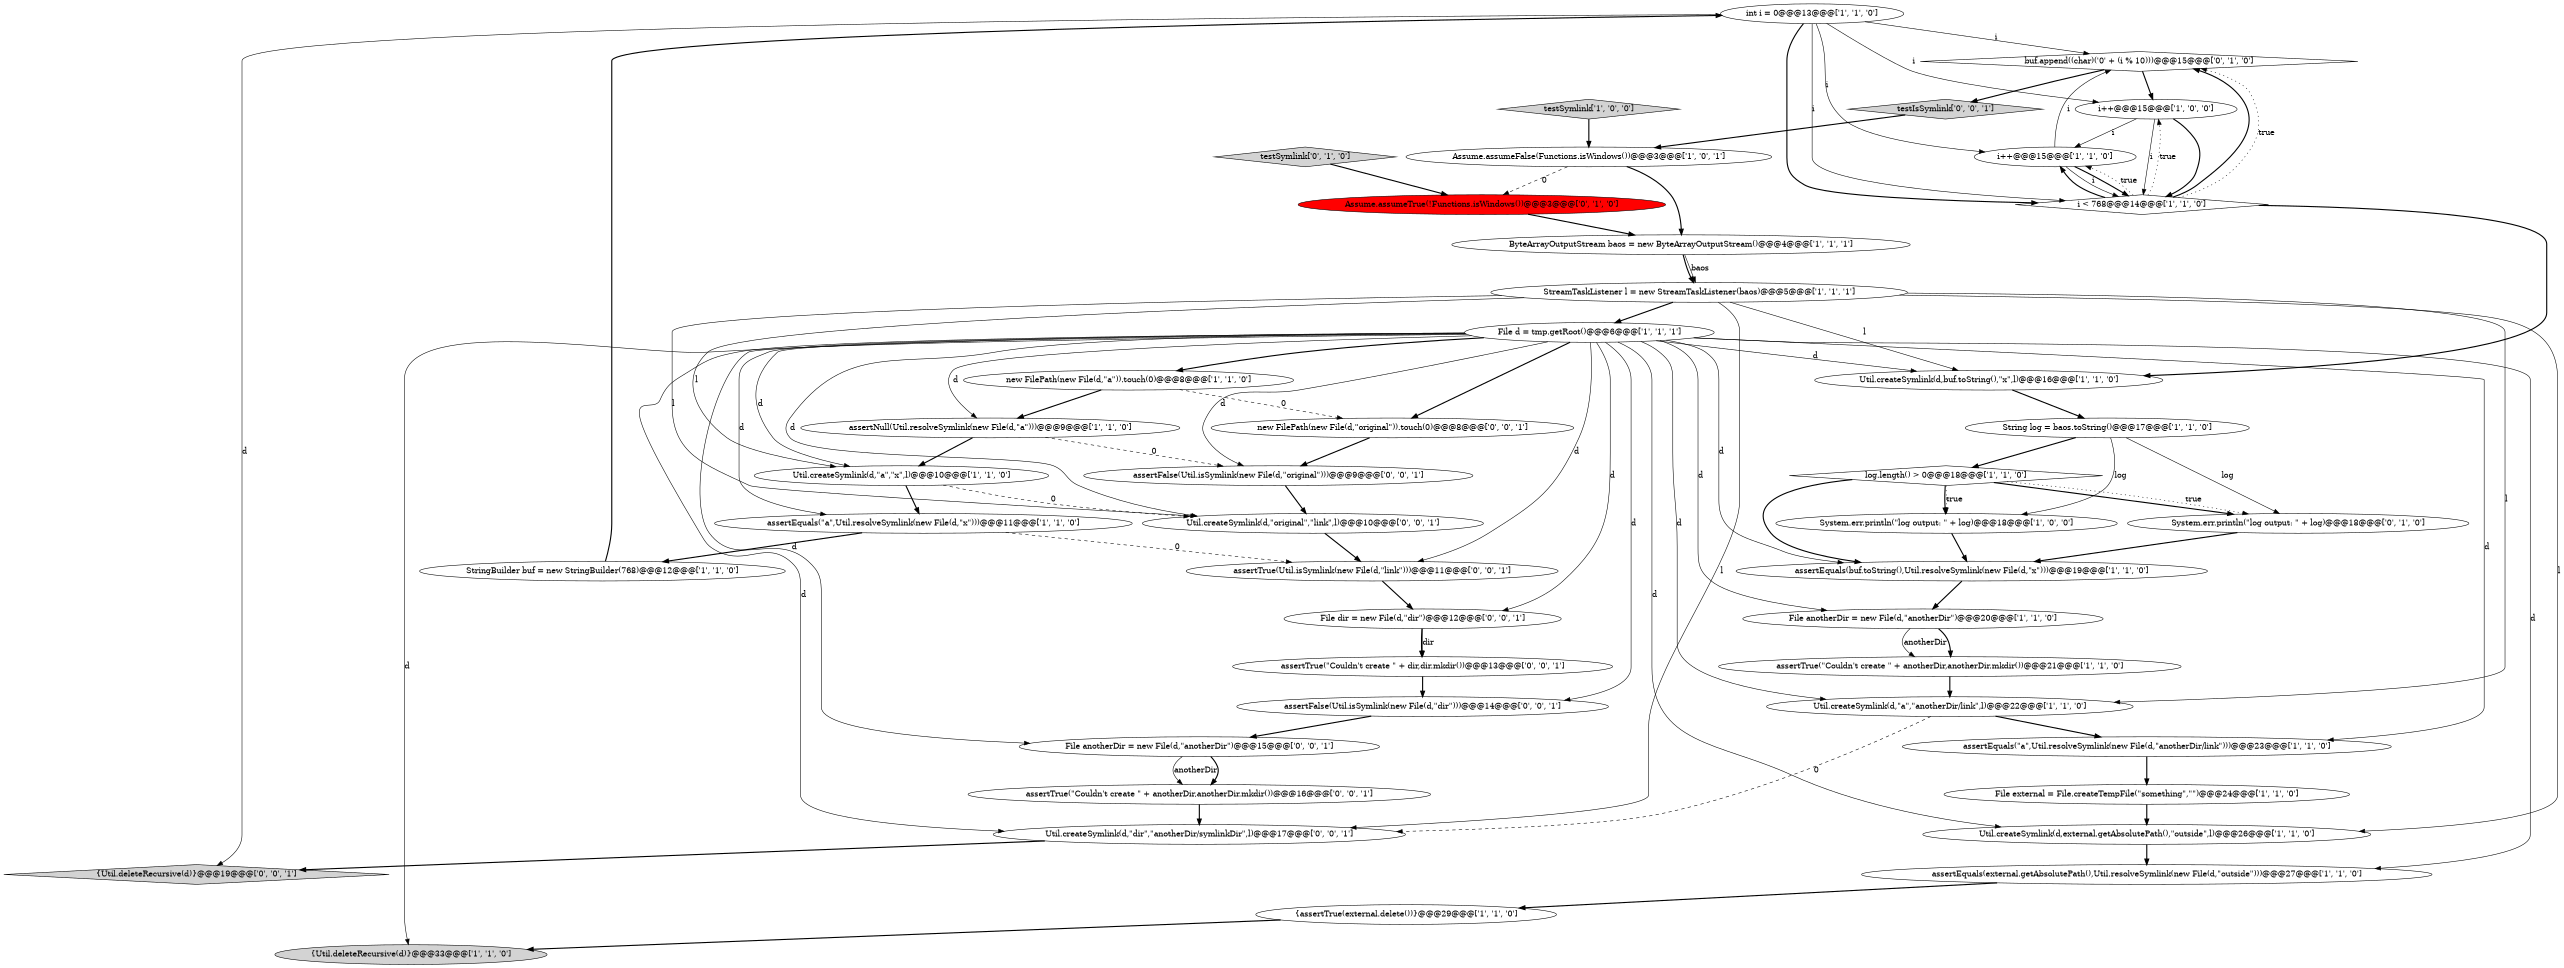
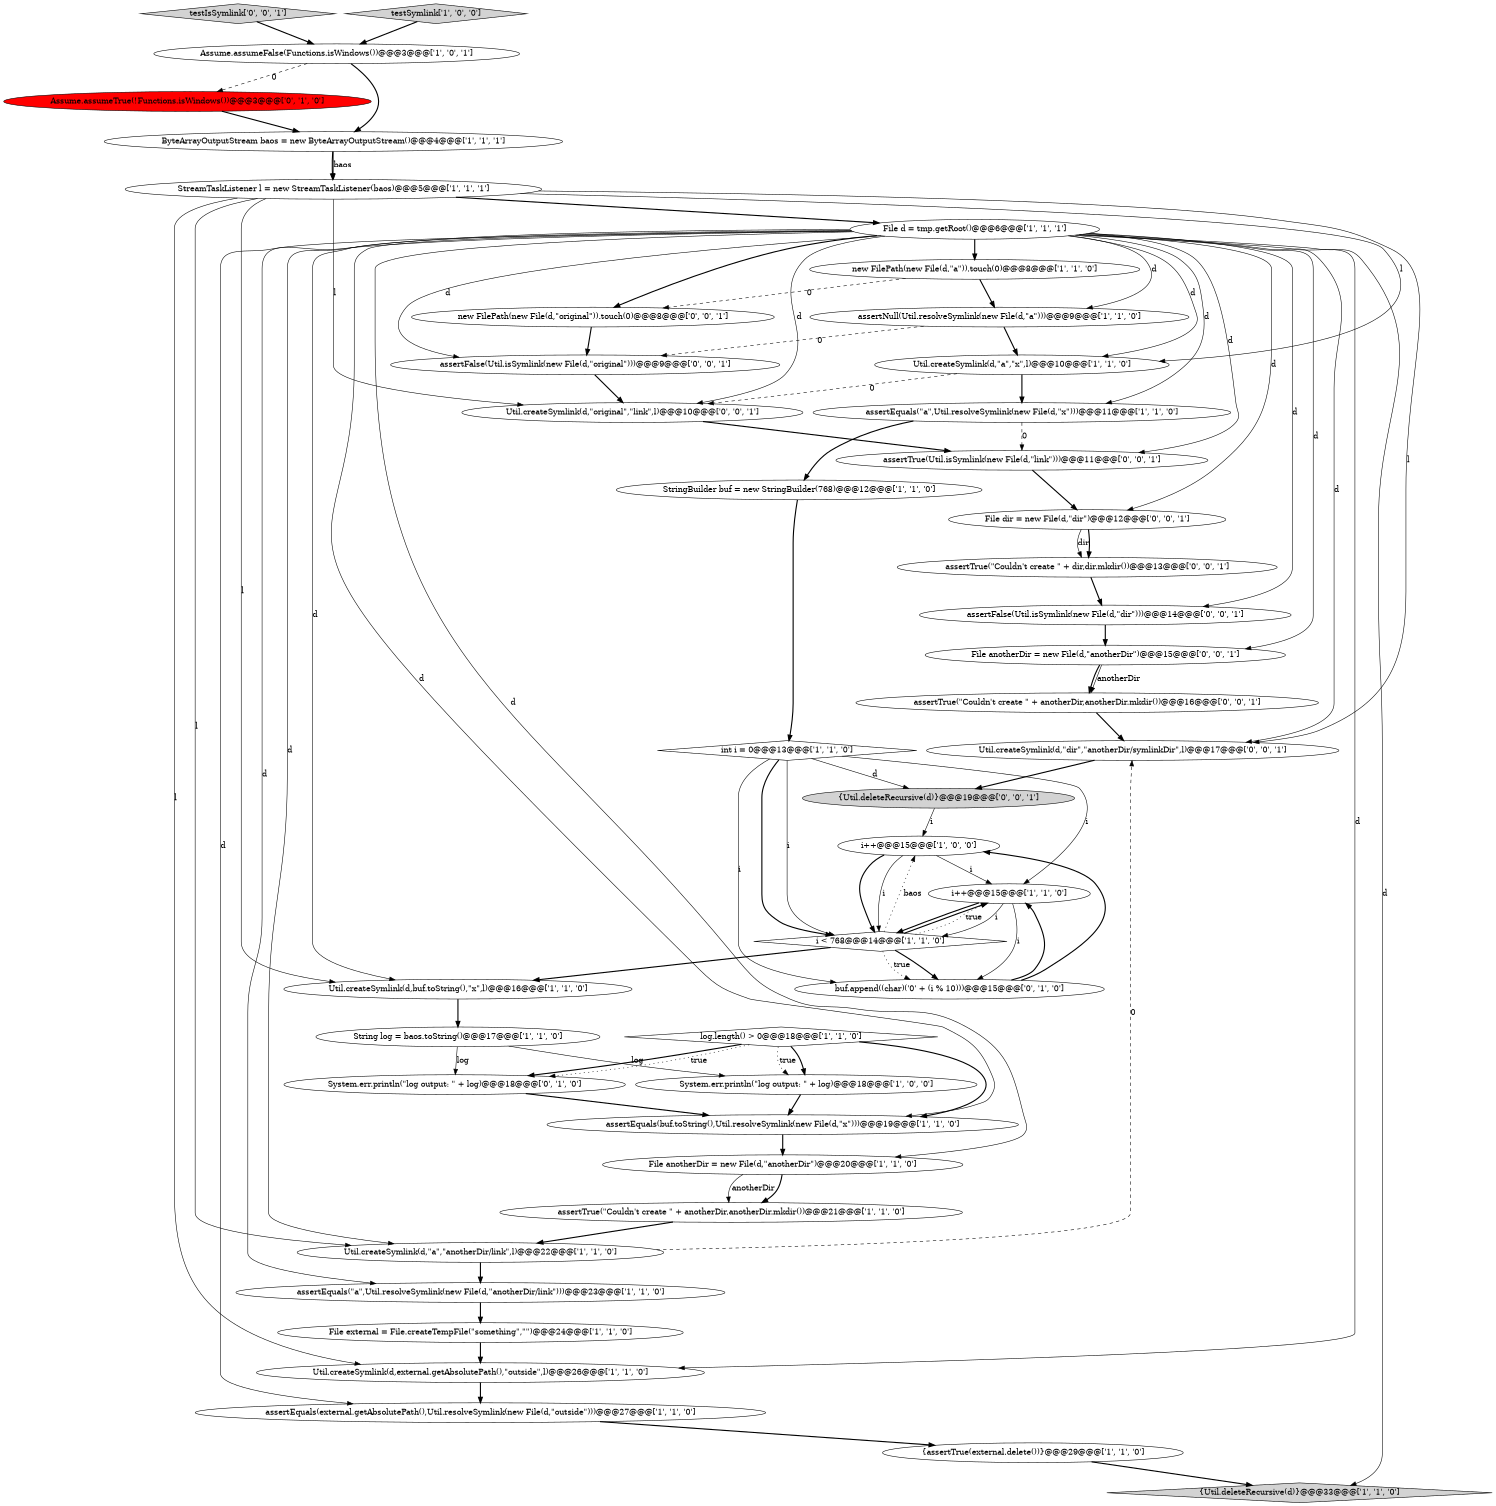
node "int i = 0@@@13@@@['1', '1', '0']": shape ellipse -> diamond
node "buf.append((char)('0' + (i % 10)))@@@15@@@['0', '1', '0']": shape diamond -> ellipse
edge "int i = 0@@@13@@@['1', '1', '0']" -> "i++@@@15@@@['1', '0', '0']": now "{Util.deleteRecursive(d)}@@@19@@@['0', '0', '1']" -> "i++@@@15@@@['1', '0', '0']"
edge "buf.append((char)('0' + (i % 10)))@@@15@@@['0', '1', '0']" -> "testIsSymlink['0', '0', '1']": now "buf.append((char)('0' + (i % 10)))@@@15@@@['0', '1', '0']" -> "i++@@@15@@@['1', '1', '0']"
node "testSymlink['0', '1', '0']": removed
edge "i < 768@@@14@@@['1', '1', '0']" -> "i++@@@15@@@['1', '0', '0']": label "true" -> "baos"
edge "String log = baos.toString()@@@17@@@['1', '1', '0']" -> "log.length() > 0@@@18@@@['1', '1', '0']": removed
node "{Util.deleteRecursive(d)}@@@19@@@['0', '0', '1']": shape diamond -> ellipse
node "{Util.deleteRecursive(d)}@@@33@@@['1', '1', '0']": shape ellipse -> diamond
